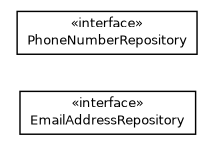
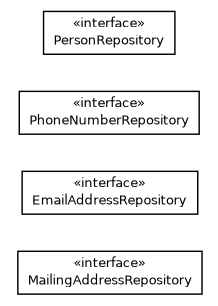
node "PersonRepository": added
node "MailingAddressRepository": added
